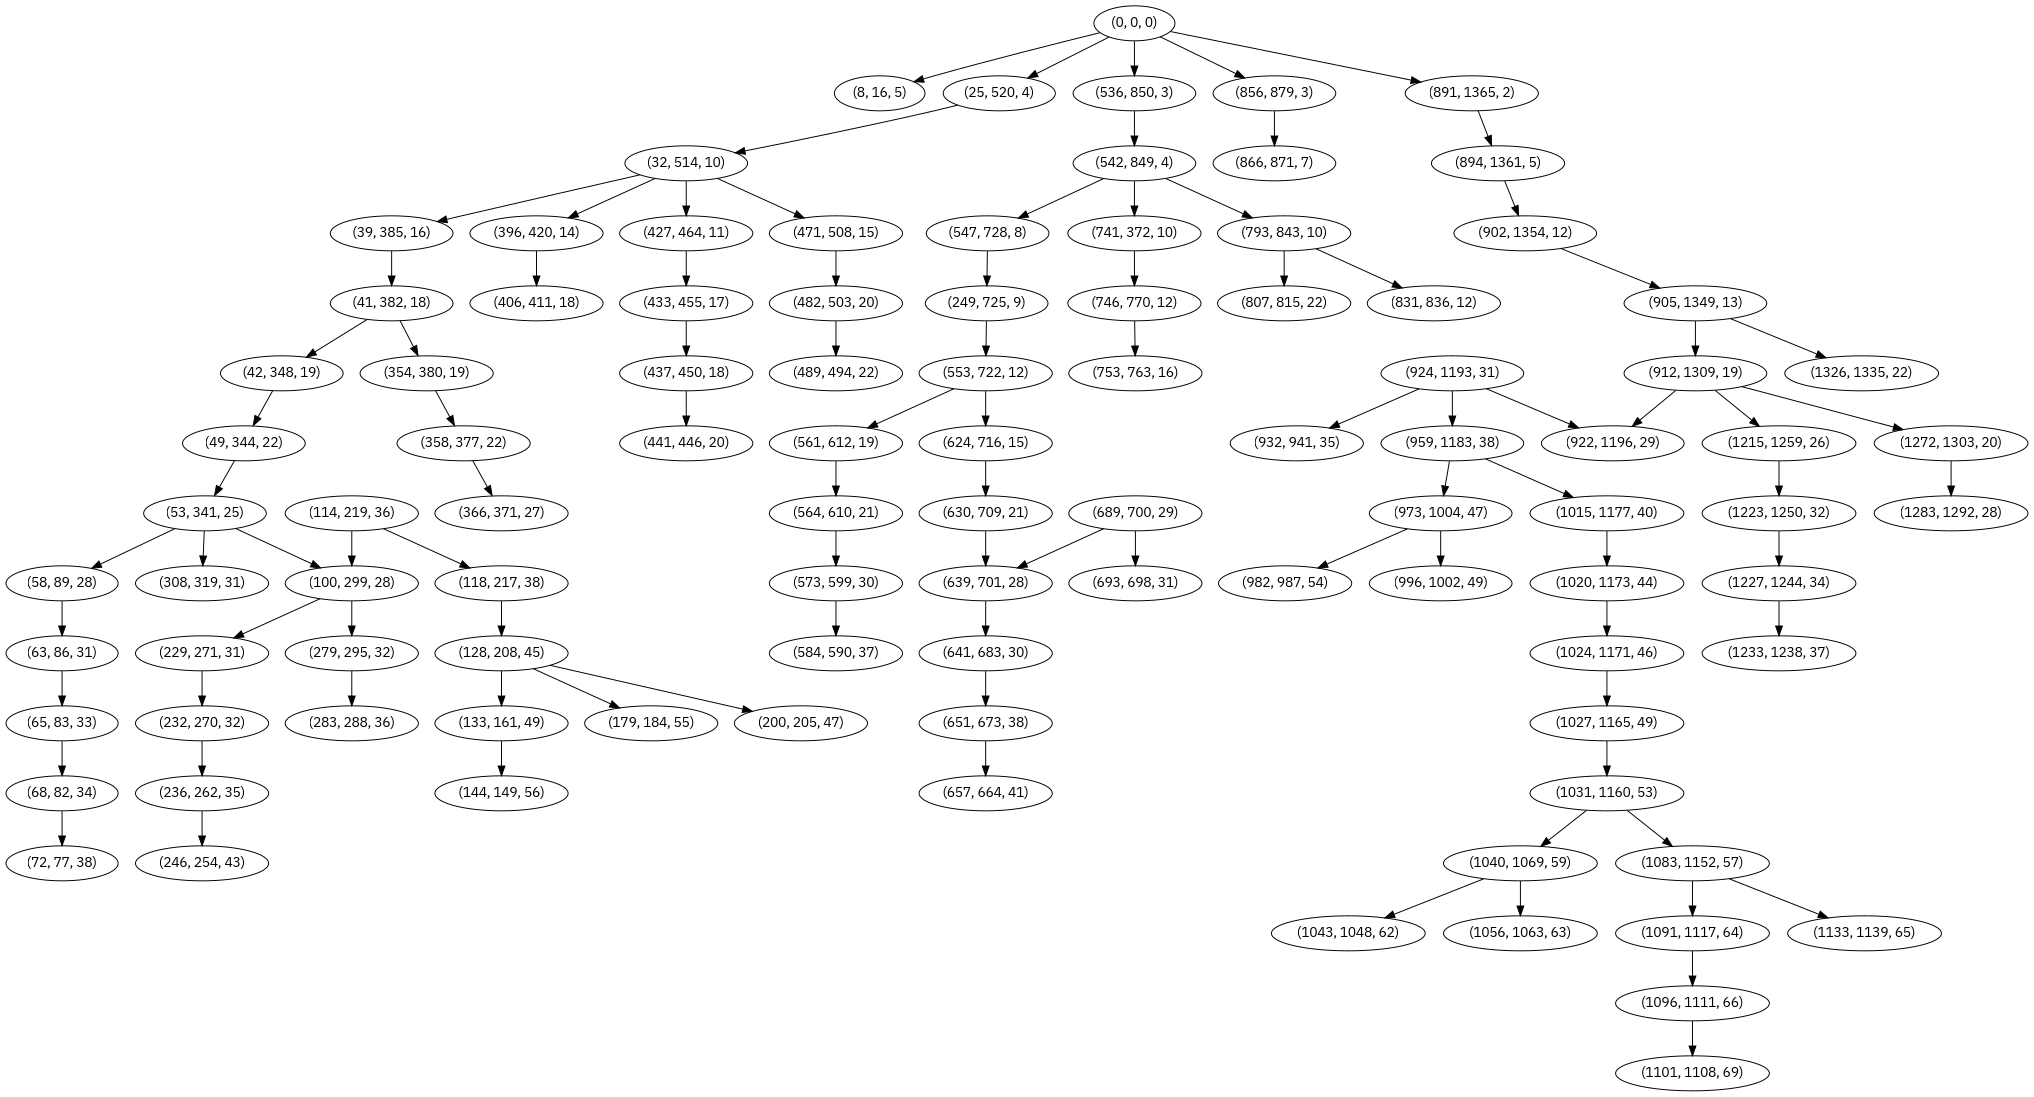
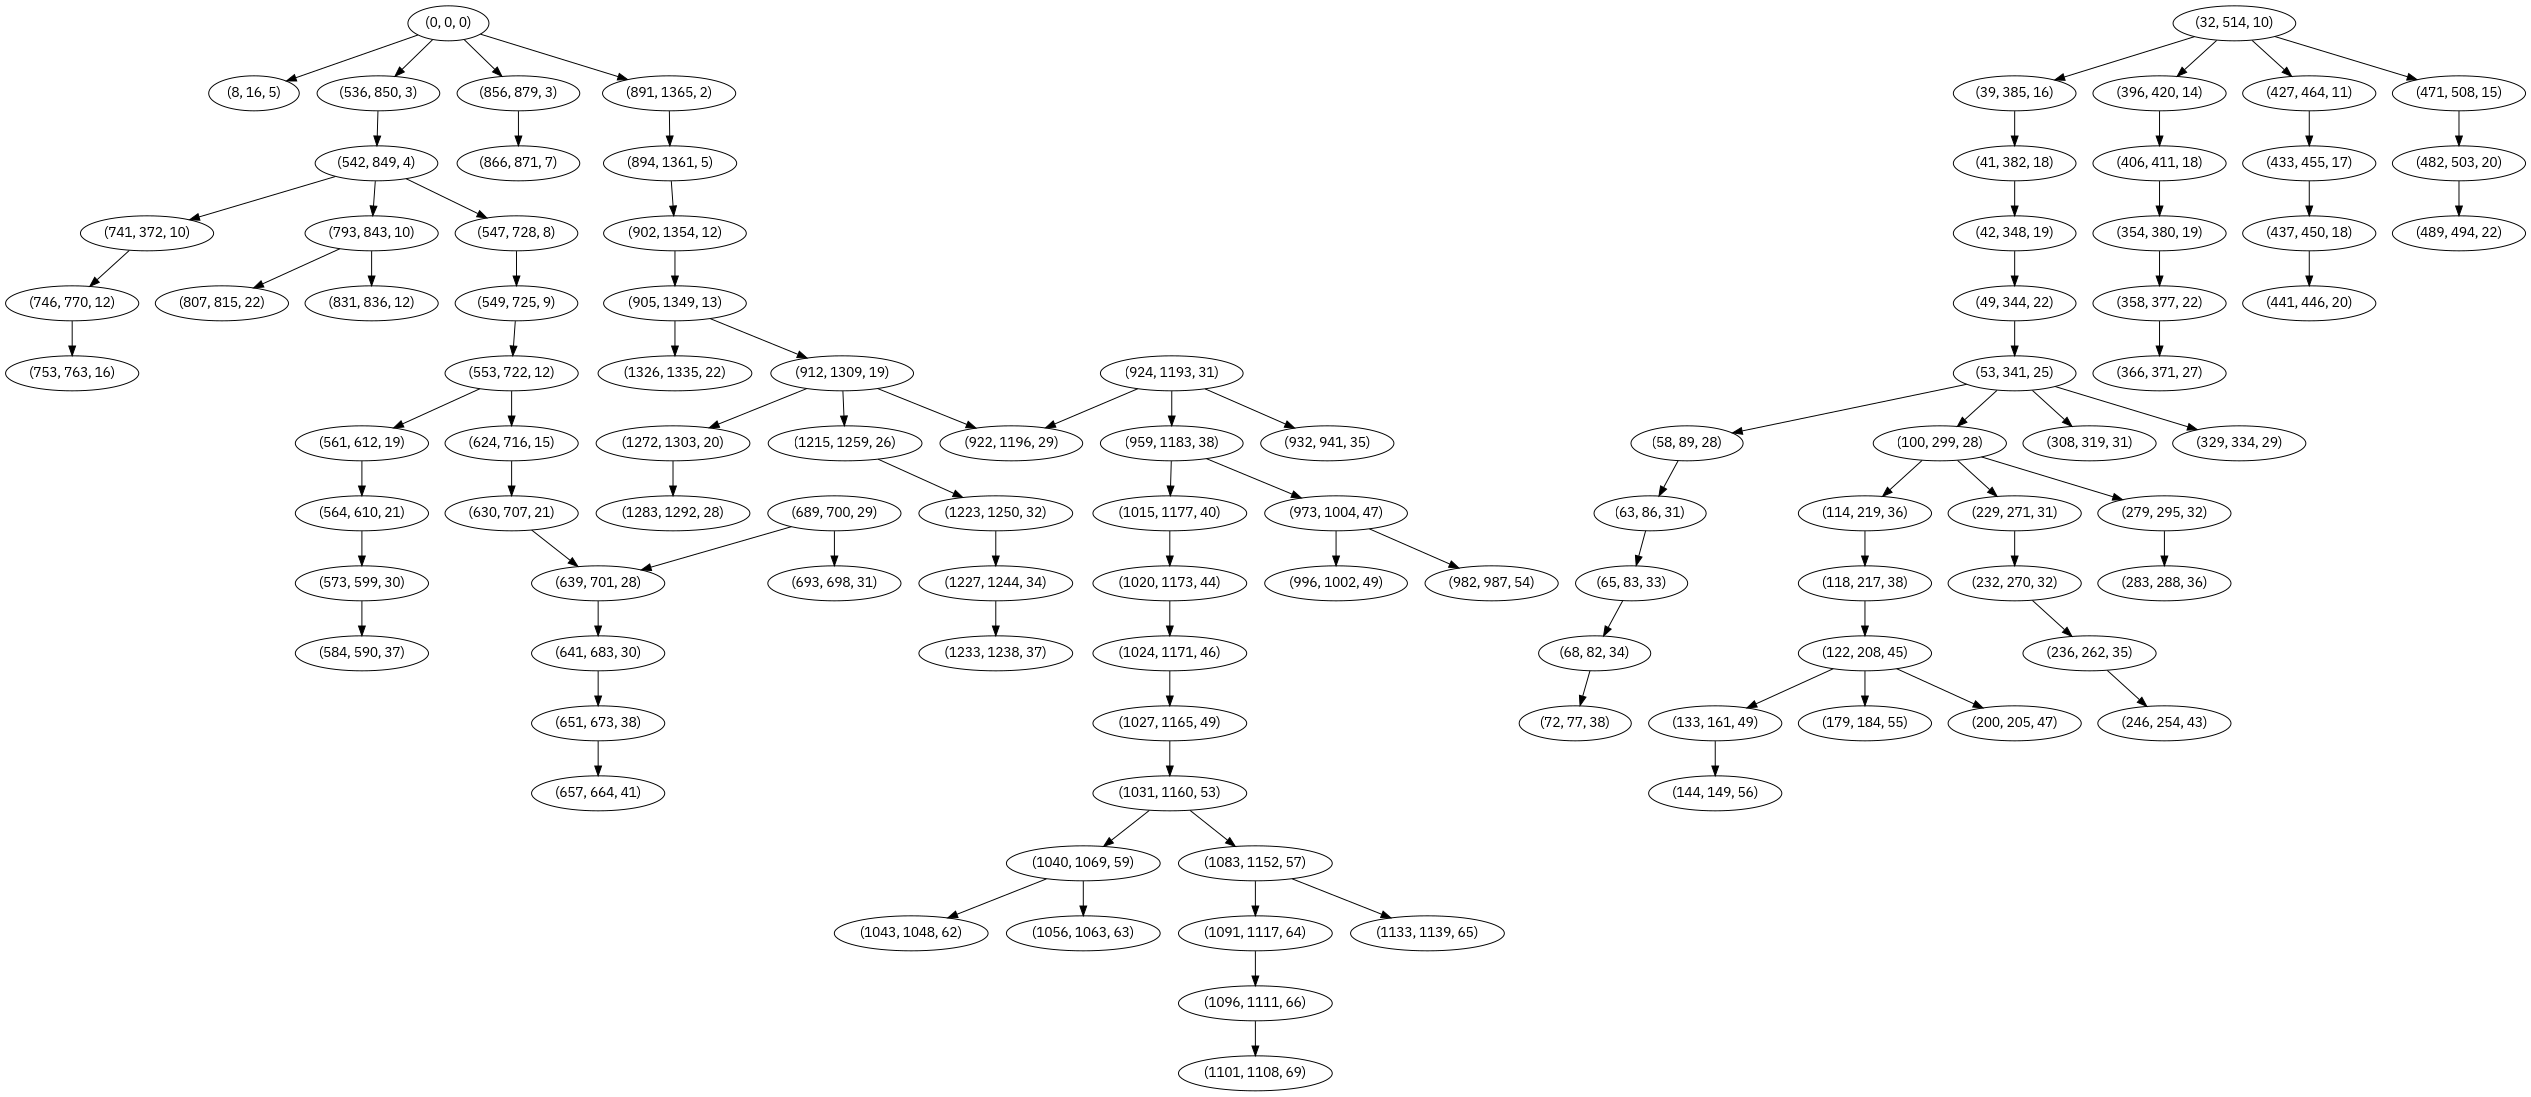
node "(25, 520, 4)": removed
node "(249, 725, 9)": label "(249, 725, 9)" -> "(549, 725, 9)"
edge "(41, 382, 18)" -> "(354, 380, 19)": now "(406, 411, 18)" -> "(354, 380, 19)"
node "(329, 334, 29)": added
node "(630, 709, 21)": label "(630, 709, 21)" -> "(630, 707, 21)"
edge "(114, 219, 36)" -> "(100, 299, 28)": reversed
node "(128, 208, 45)": label "(128, 208, 45)" -> "(122, 208, 45)"
